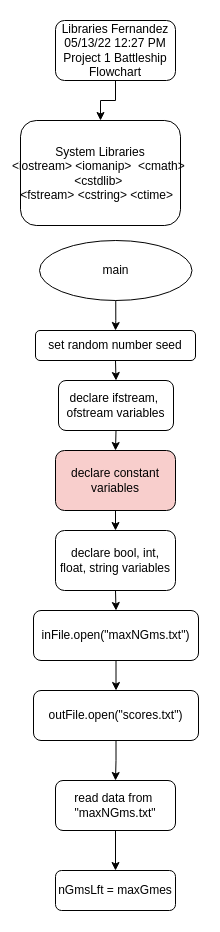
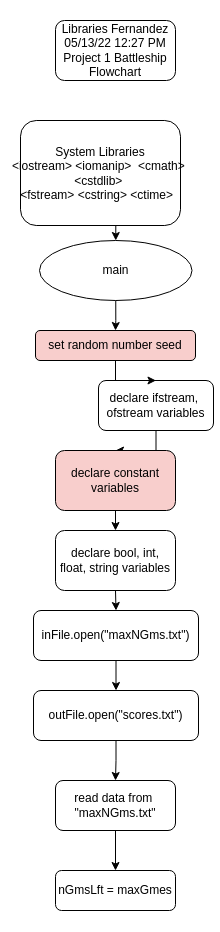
edge "Libraries Fernandez 05/13/22 12:27 PM Project 1 Battleship Flowchart" -> "System Libraries <iostream> <iomanip> <cmath> <cstdlib> <fstream> <cstring> <ctime>": removed
edge "System Libraries <iostream> <iomanip> <cmath> <cstdlib> <fstream> <cstring> <ctime>" -> "main": added
node "set random number seed": fillcolor #ffffff -> #f8cecc
node "declare ifstream, ofstream variables": moved (116, 406) -> (156, 406)
